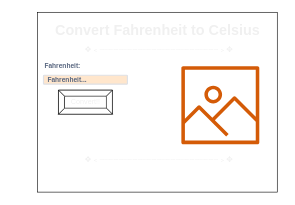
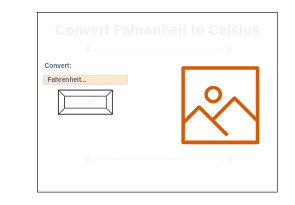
node "Fahrenheit:": label "Fahrenheit:" -> "Convert:"
